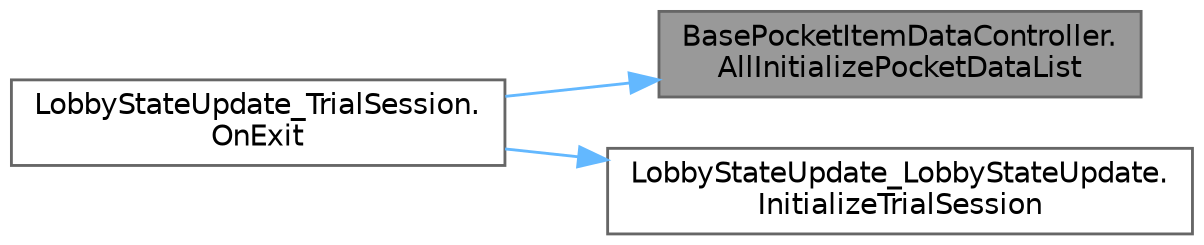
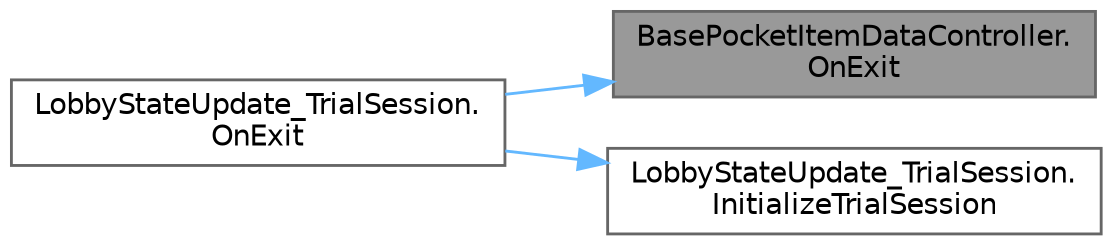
node "BasePocketItemDataController. AllInitializePocketDataList": label "BasePocketItemDataController. AllInitializePocketDataList" -> "BasePocketItemDataController. OnExit"
node "LobbyStateUpdate_LobbyStateUpdate. InitializeTrialSession": label "LobbyStateUpdate_LobbyStateUpdate. InitializeTrialSession" -> "LobbyStateUpdate_TrialSession. InitializeTrialSession"
